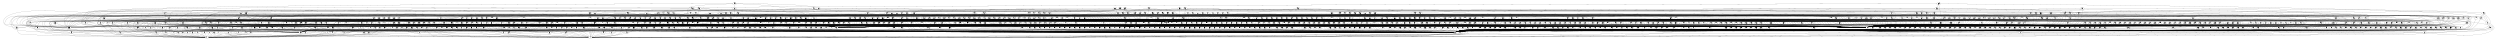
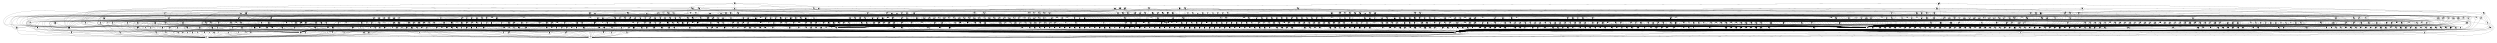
node "830": removed
